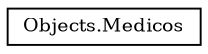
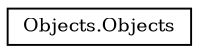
node "Objects.Medicos": label "Objects.Medicos" -> "Objects.Objects"
